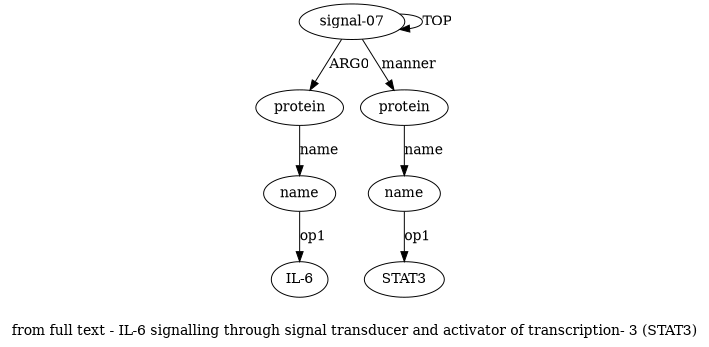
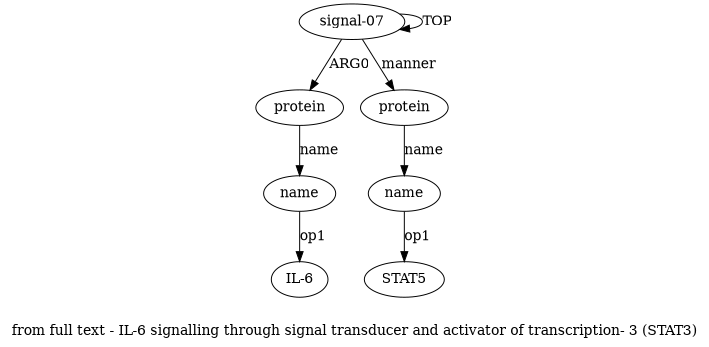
node "STAT3": label "STAT3" -> "STAT5"
